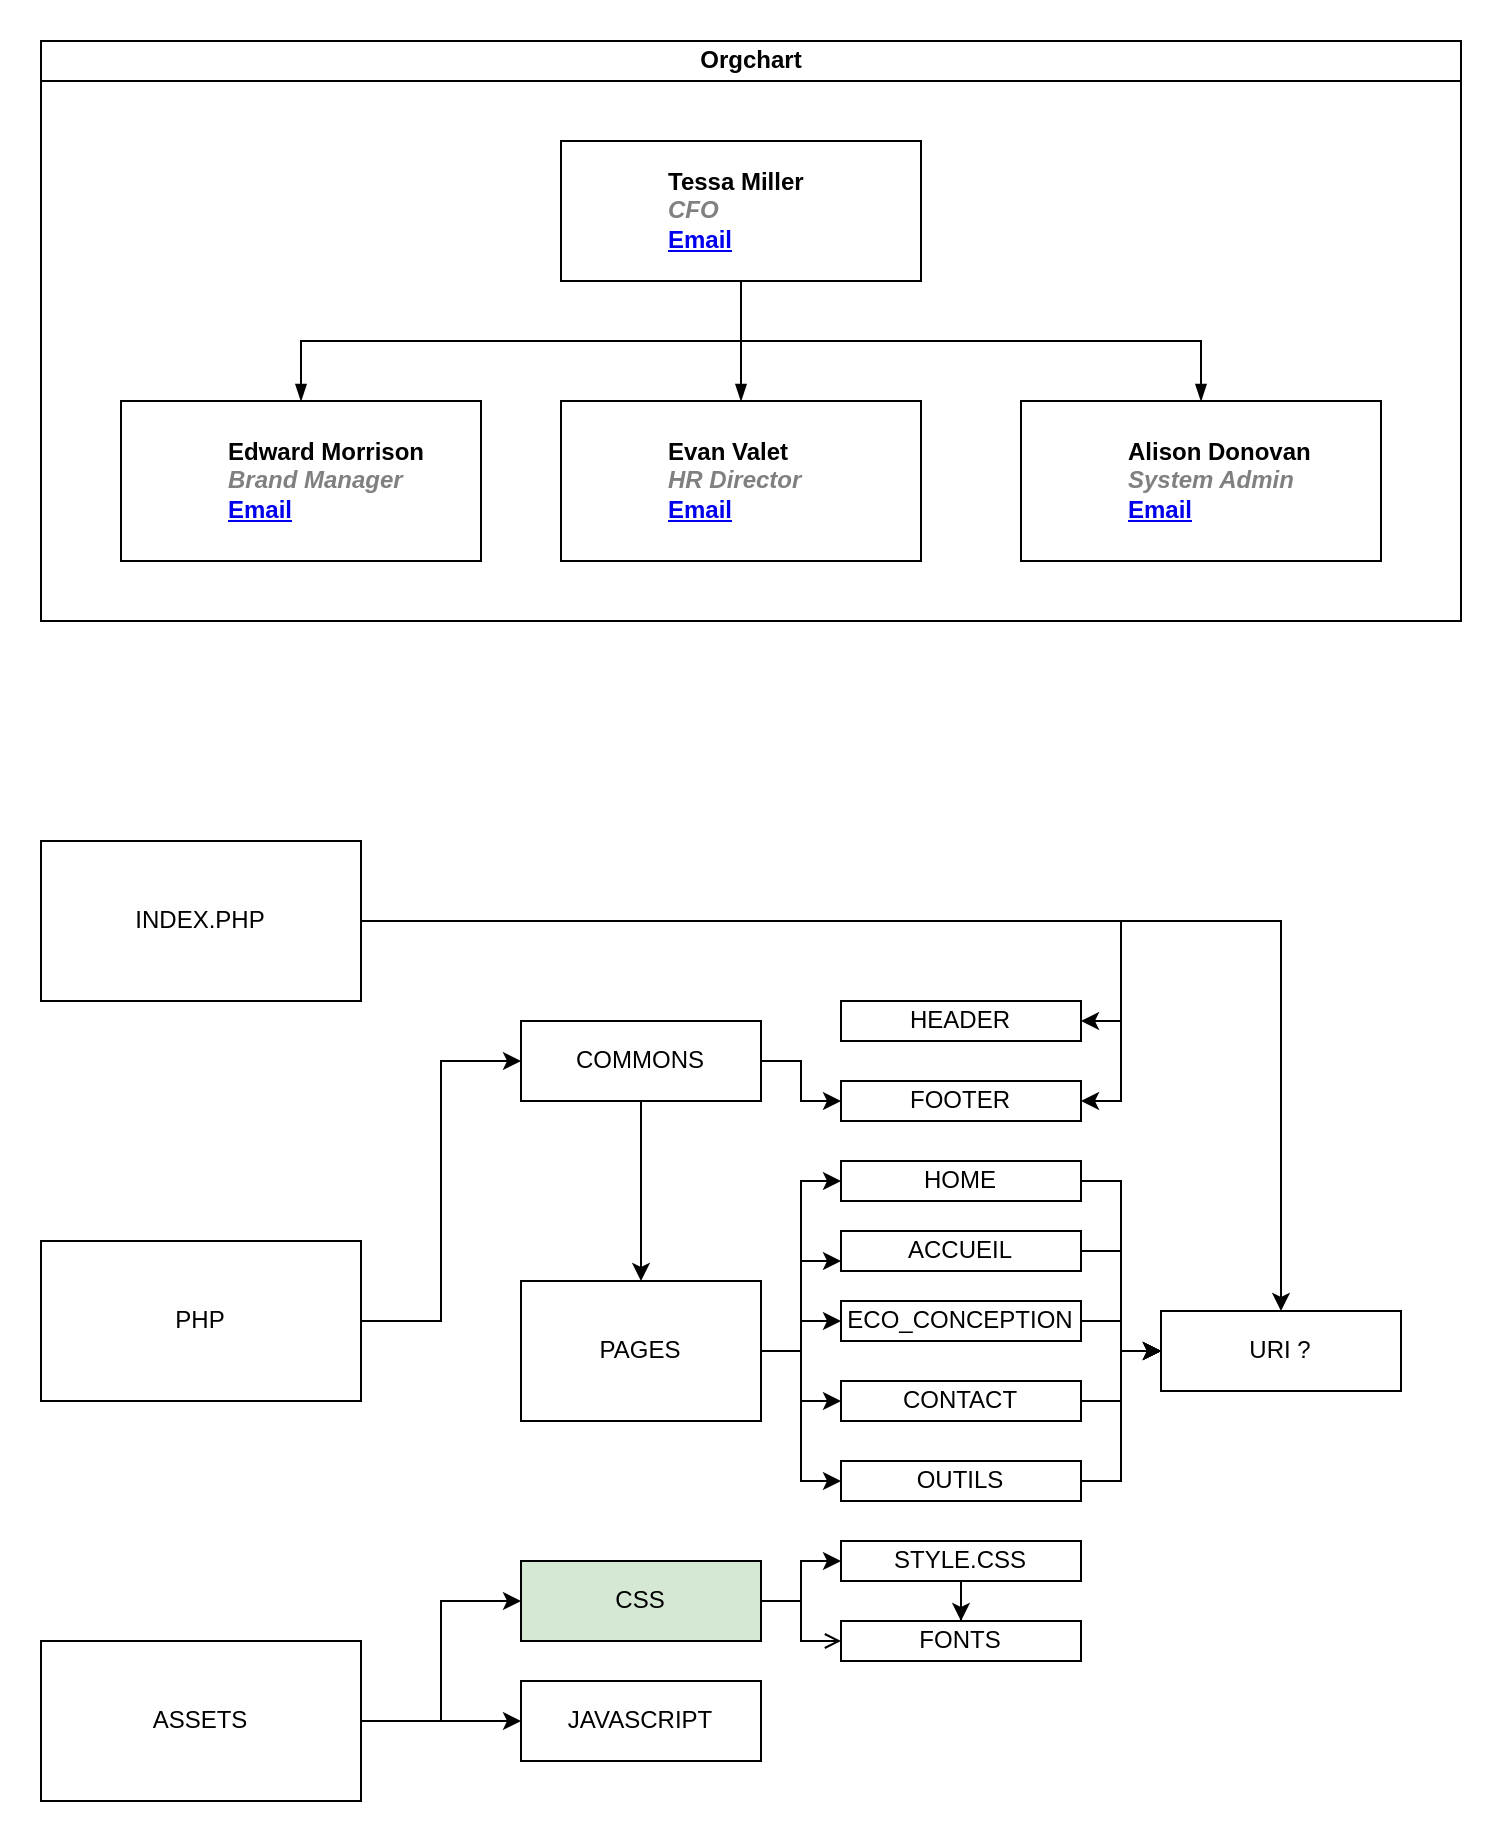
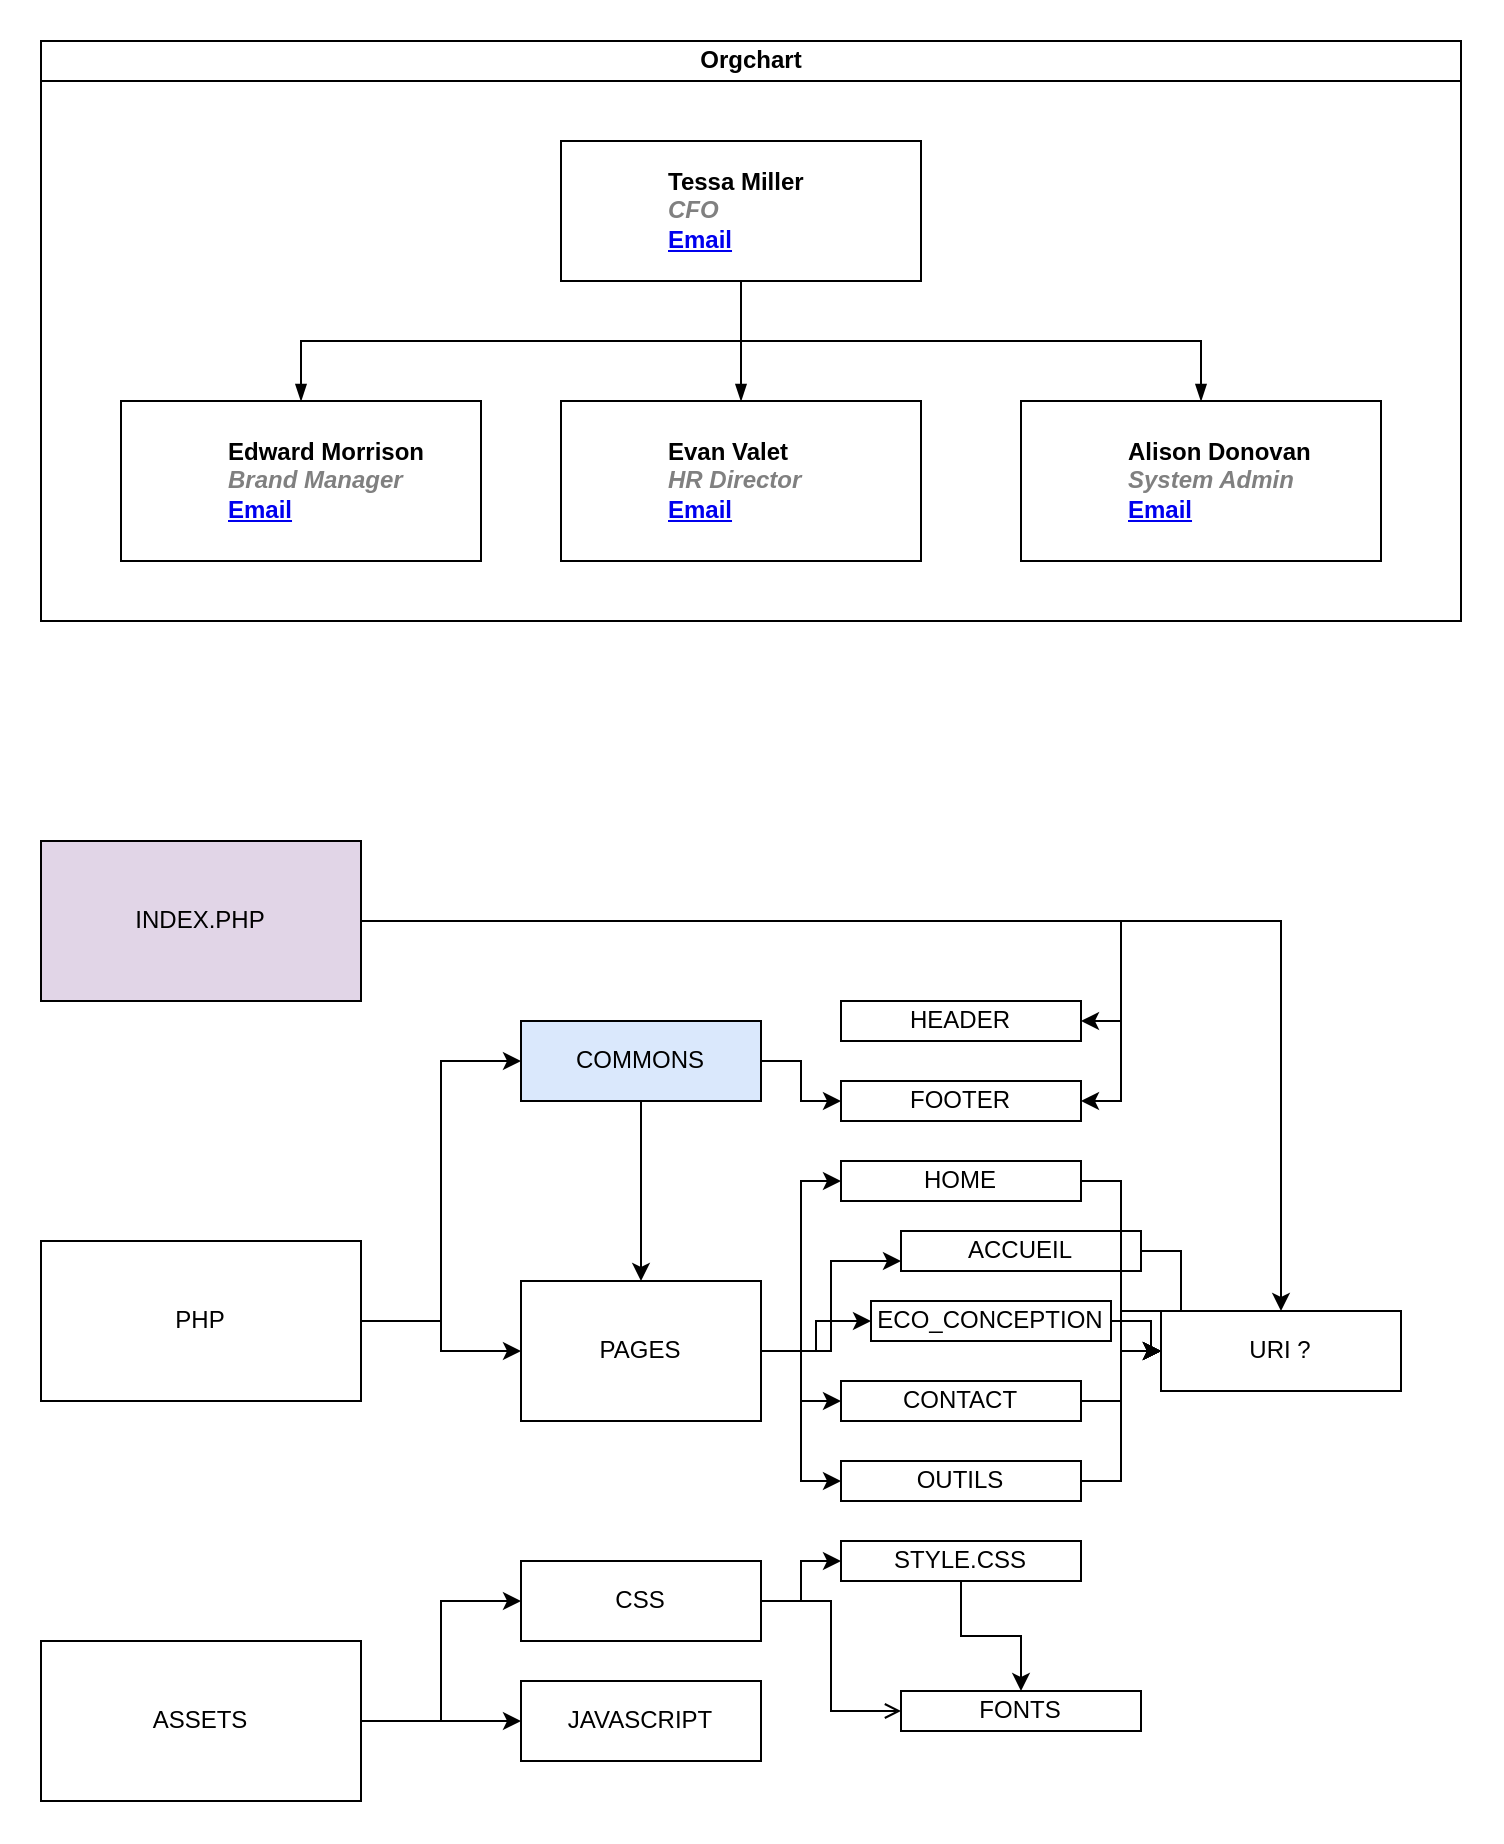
node "INDEX.PHP": fillcolor #ffffff -> #e1d5e7
node "COMMONS": fillcolor #ffffff -> #dae8fc
node "ACCUEIL": moved (961, 1251) -> (1021, 1251)
node "ECO_CONCEPTION": moved (961, 1321) -> (991, 1321)
edge "PHP" -> "PAGES": added
node "CSS": fillcolor #d5e8d4 -> #ffffff
node "FONTS": moved (961, 1641) -> (1021, 1711)
